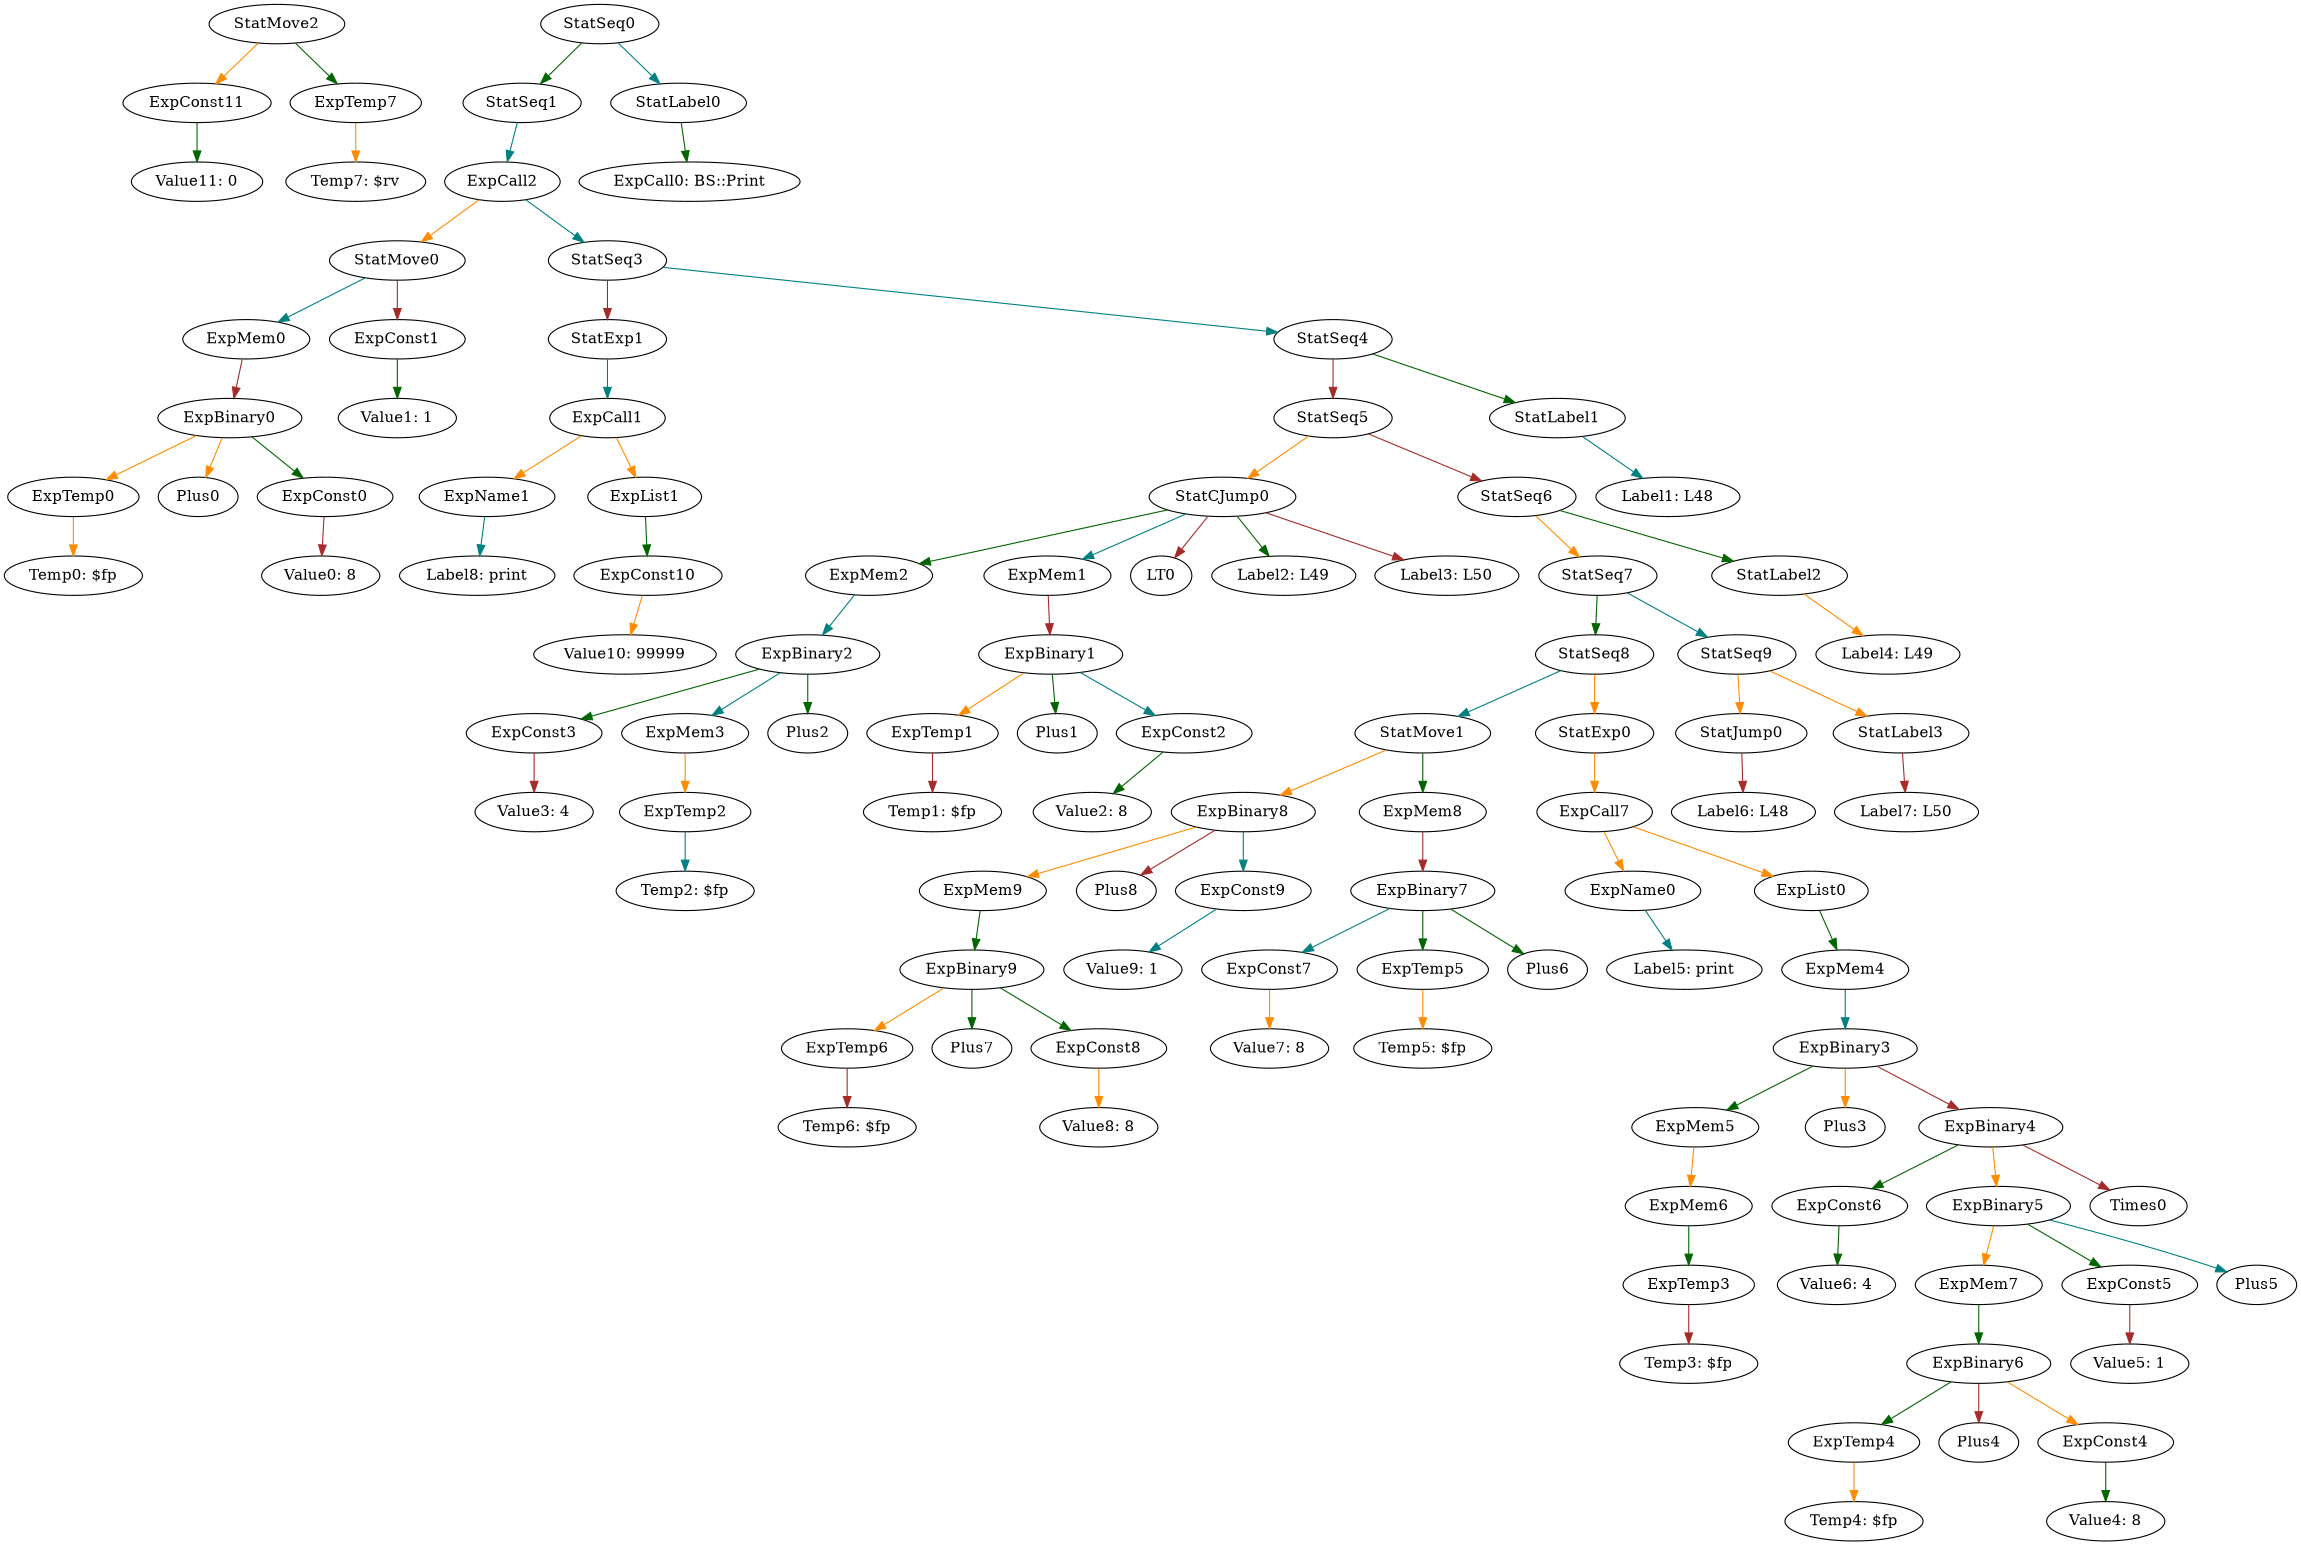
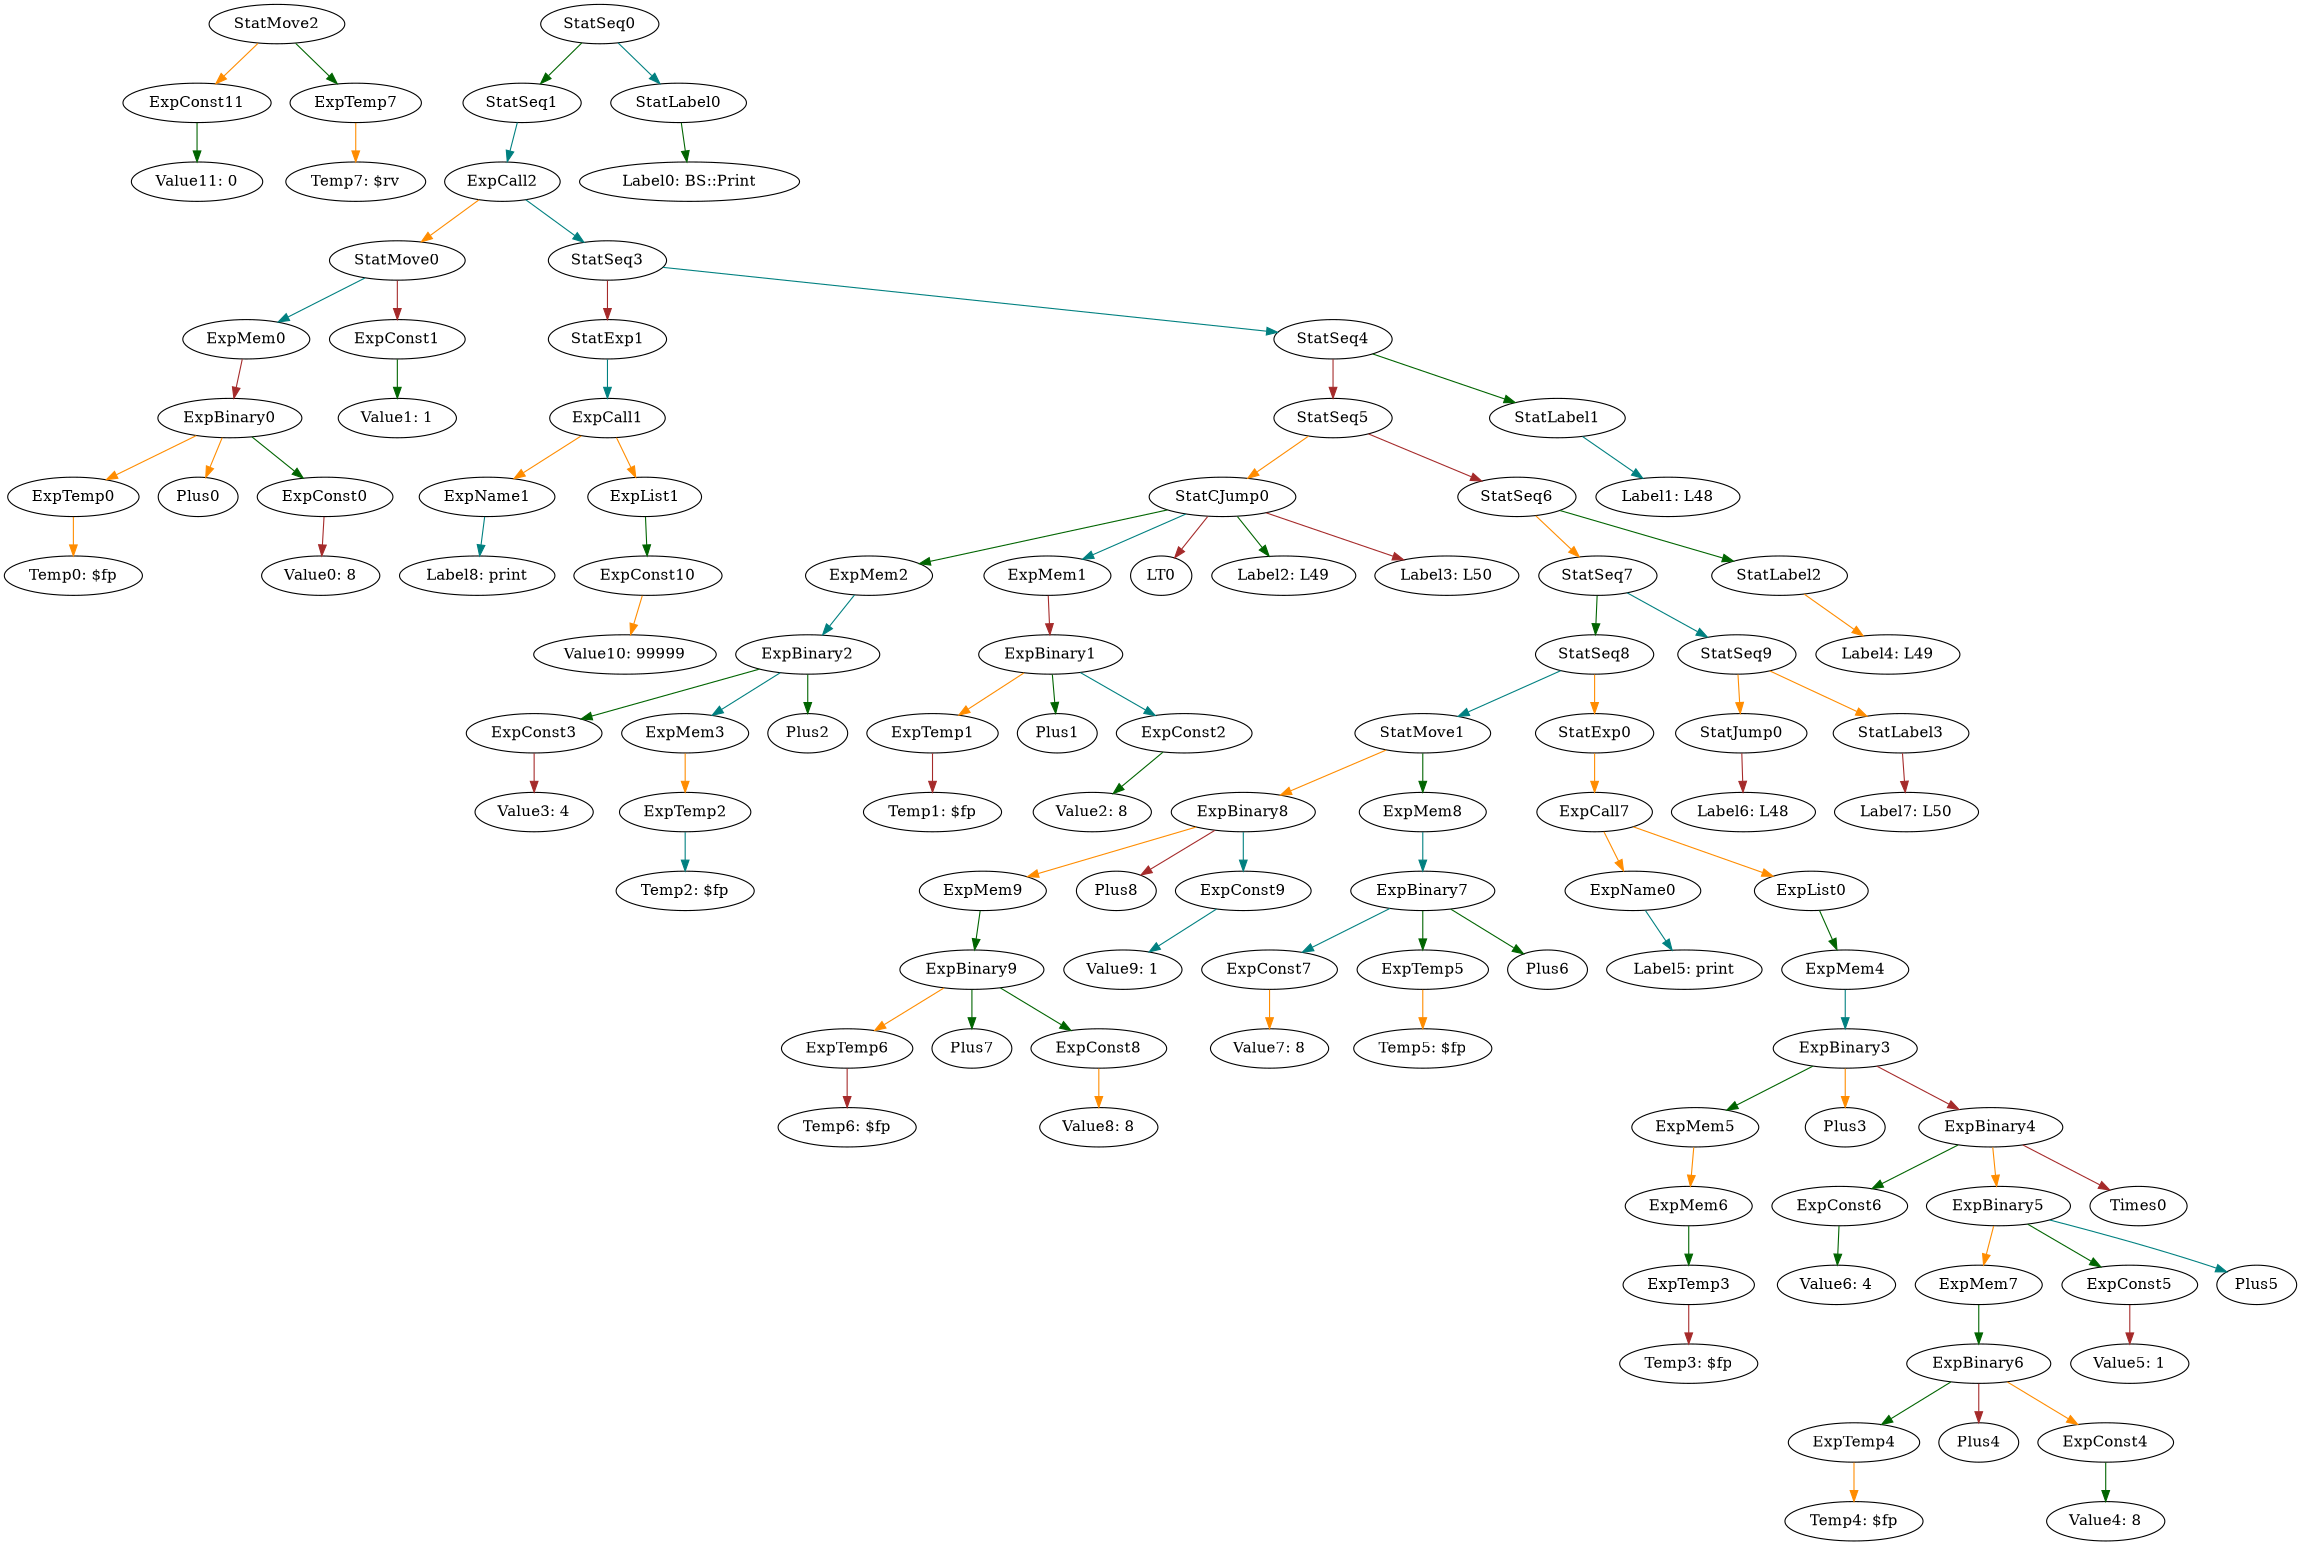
node "ExpCall0: BS::Print": label "ExpCall0: BS::Print" -> "Label0: BS::Print"
edge "ExpMem8" -> "ExpBinary7": color brown -> teal
